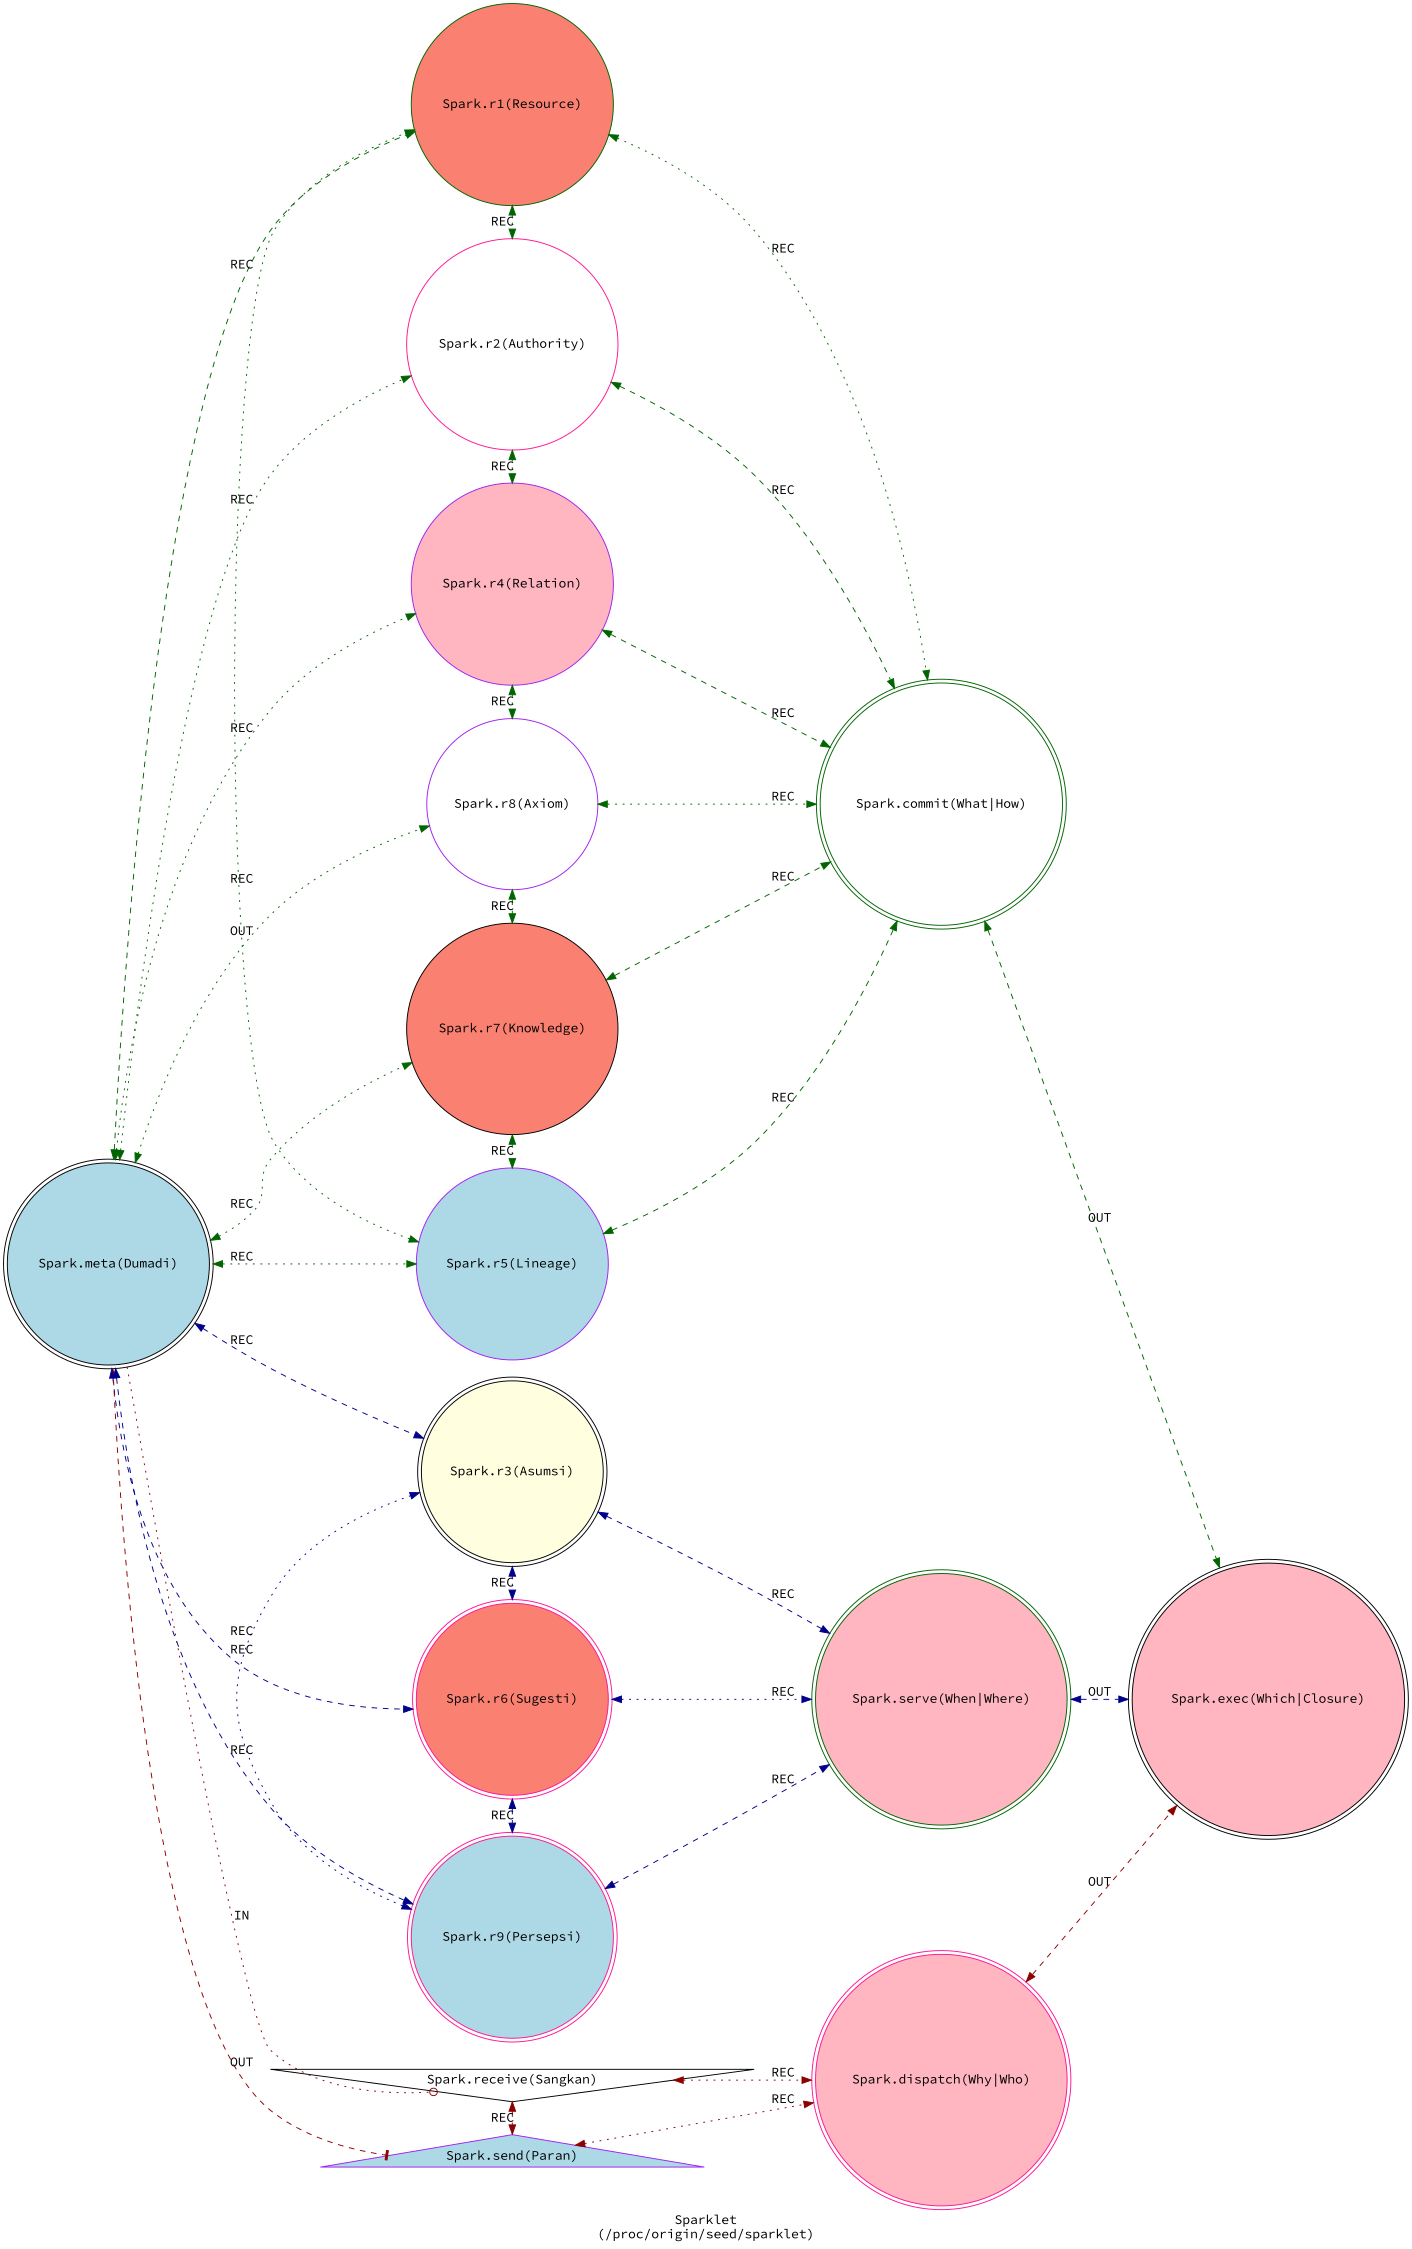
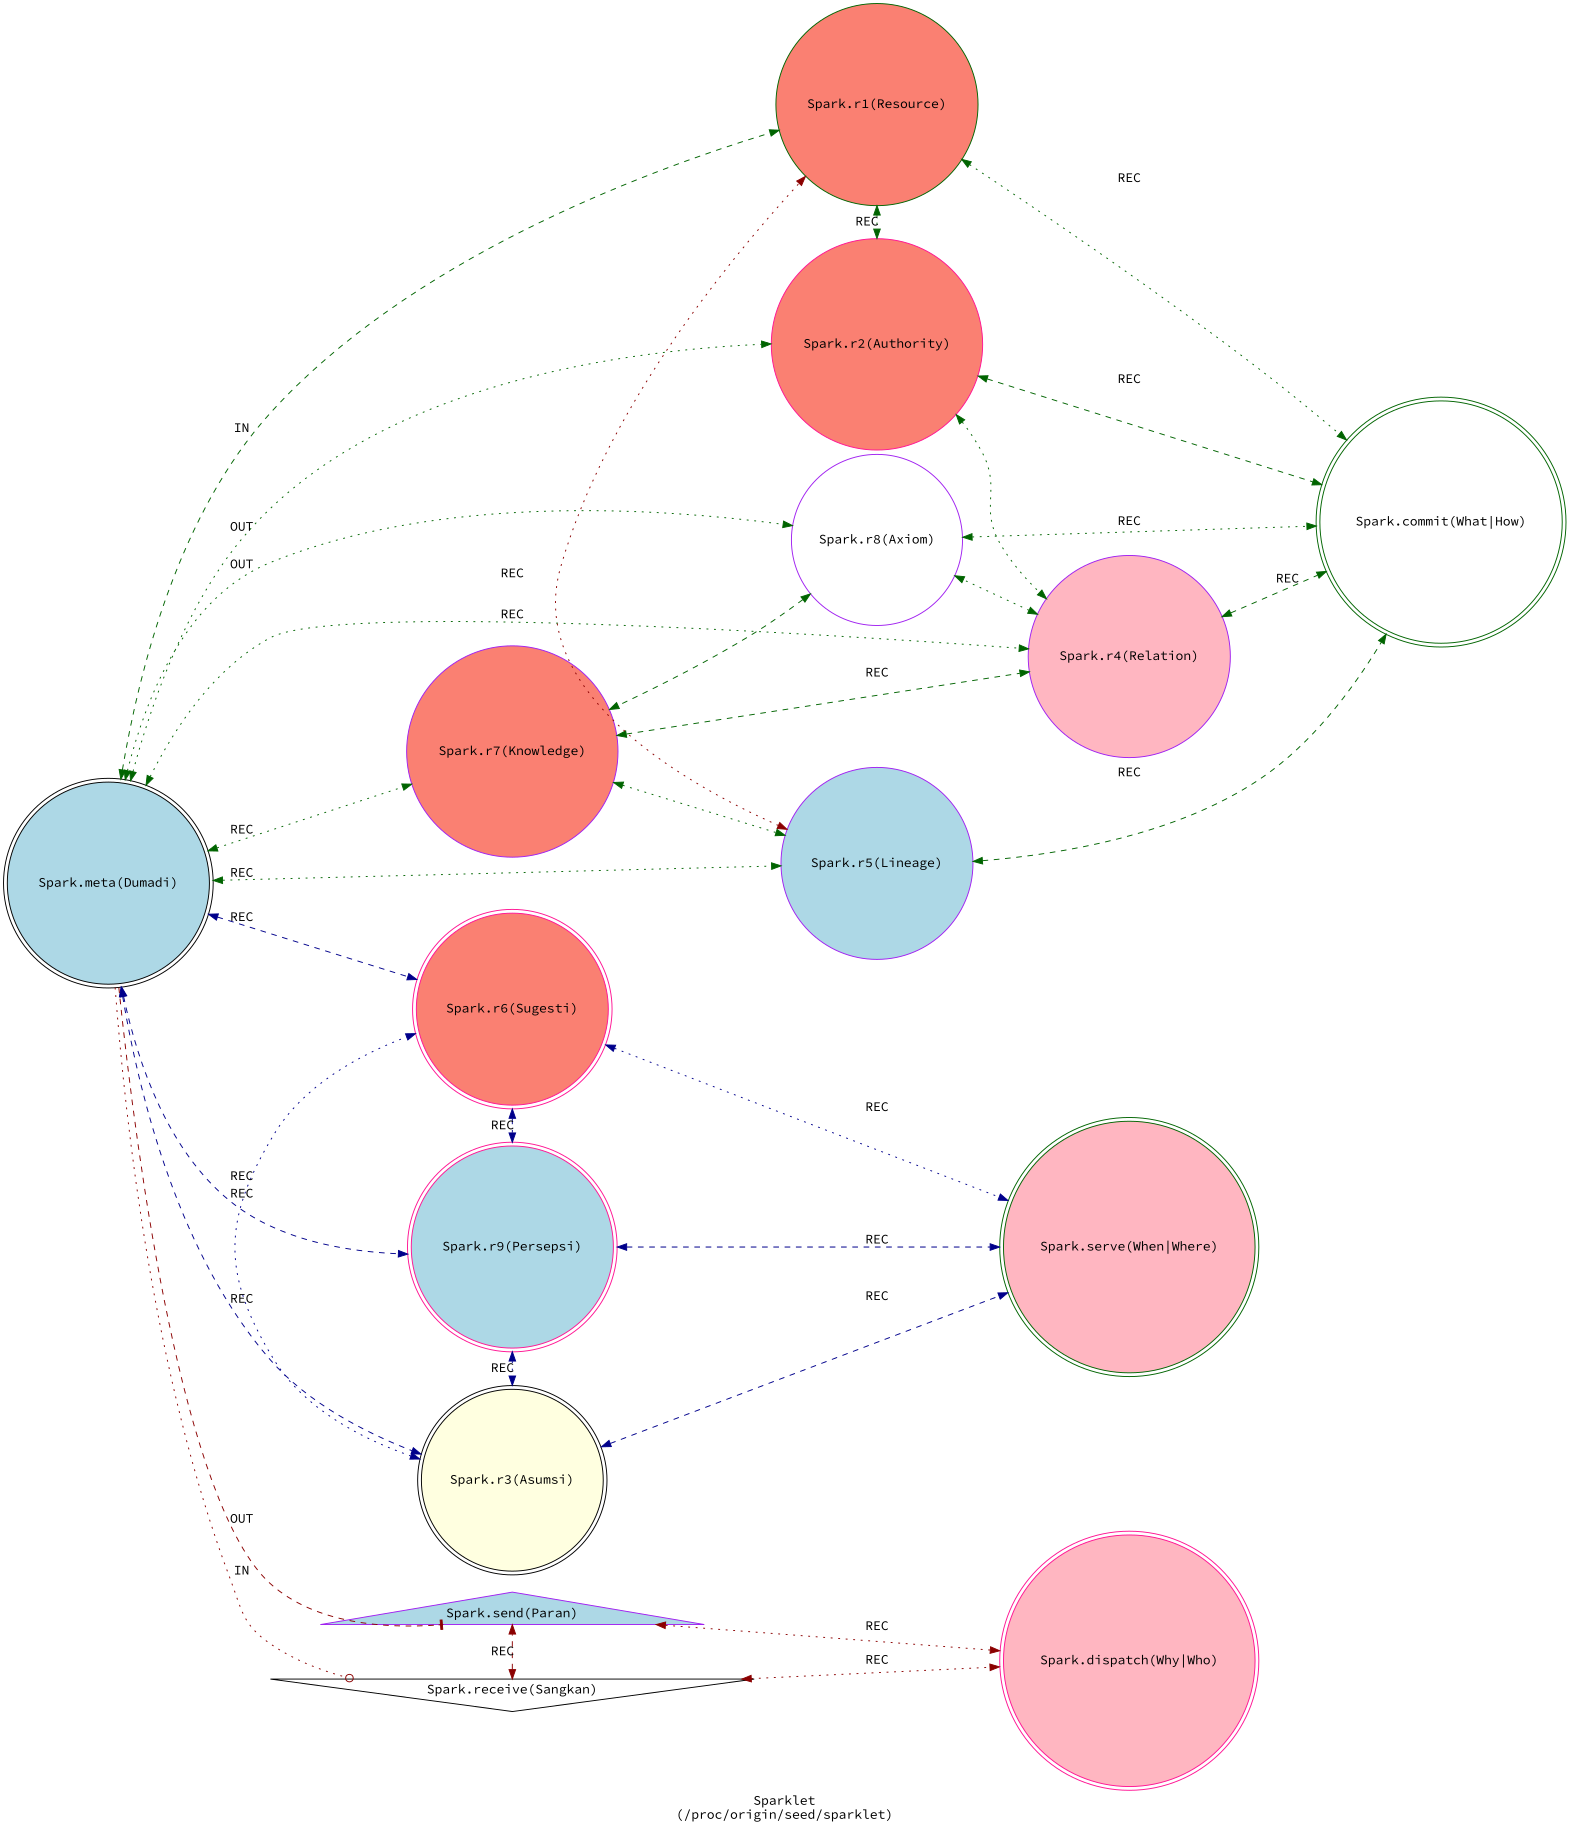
edge "Spark.r1(Resource)" -- "Spark.meta(Dumadi)": label "REC" -> "IN"
node "Spark.r2(Authority)": fillcolor white -> salmon
edge "Spark.r2(Authority)" -- "Spark.meta(Dumadi)": label "REC" -> "OUT"
edge "Spark.r1(Resource)" -- "Spark.r5(Lineage)": color darkgreen -> darkred
edge "Spark.commit(What|How)" -- "Spark.r7(Knowledge)": now "Spark.r4(Relation)" -- "Spark.r7(Knowledge)"
node "Spark.r7(Knowledge)": color black -> purple
node "Spark.exec(Which|Closure)": removed
